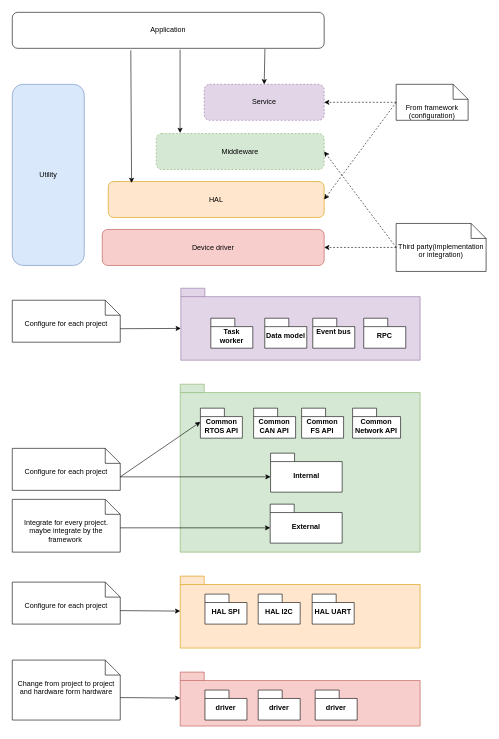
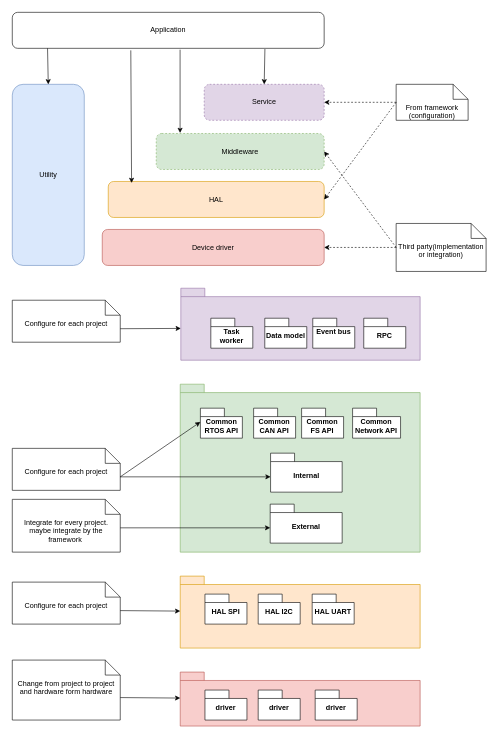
edge "Application" -> "Utility": added
